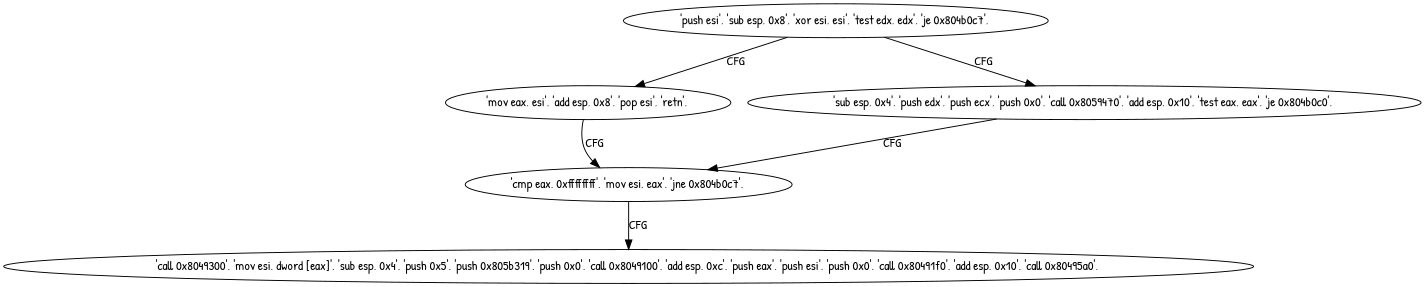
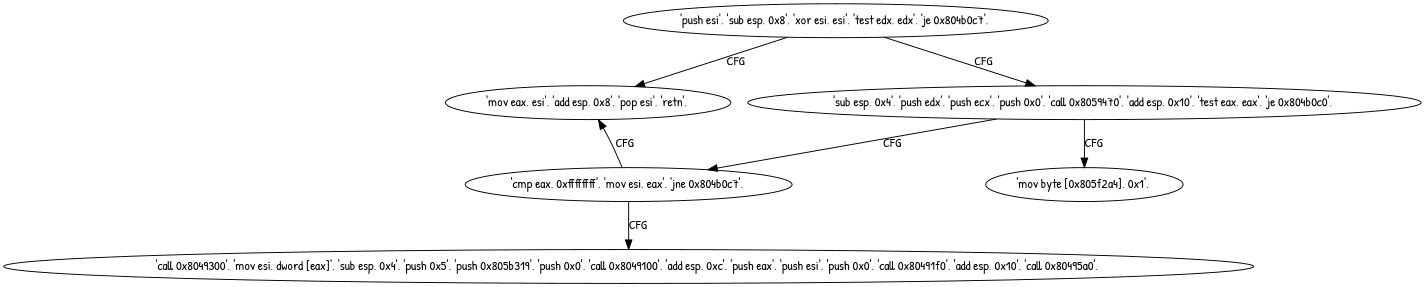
edge "'mov eax, esi', 'add esp, 0x8', 'pop esi', 'retn'," -> "'cmp eax, 0xffffffff', 'mov esi, eax', 'jne 0x804b0c7',": reversed
node "'mov byte [0x805f2a4], 0x1',": added
